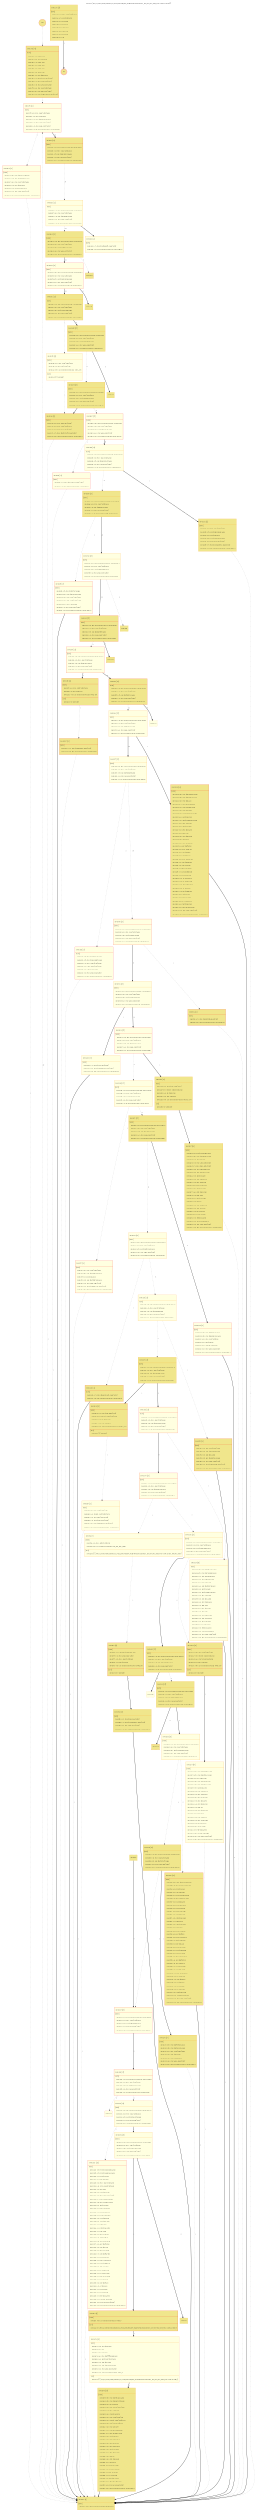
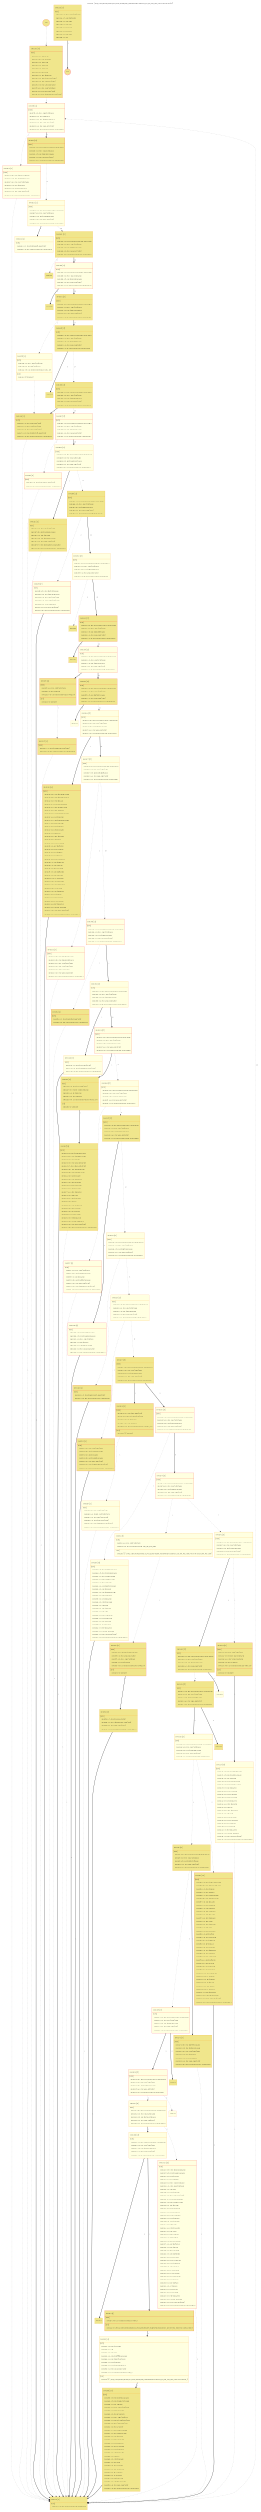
edge "0x4022fc" -> "0x401b0f [25]": reversed
